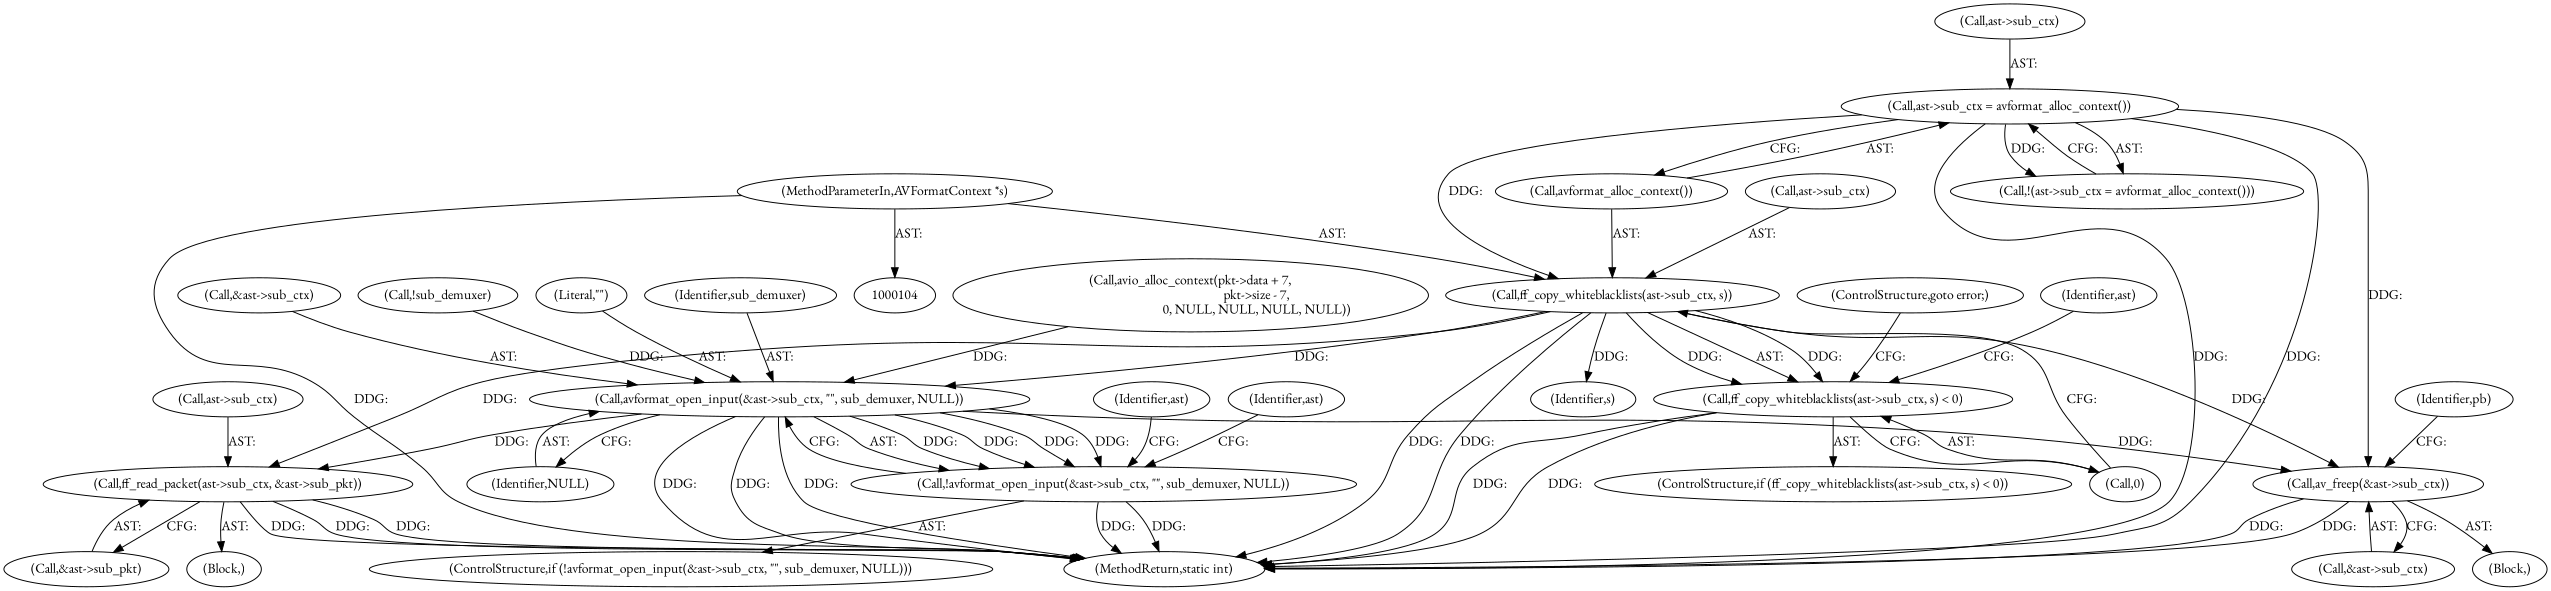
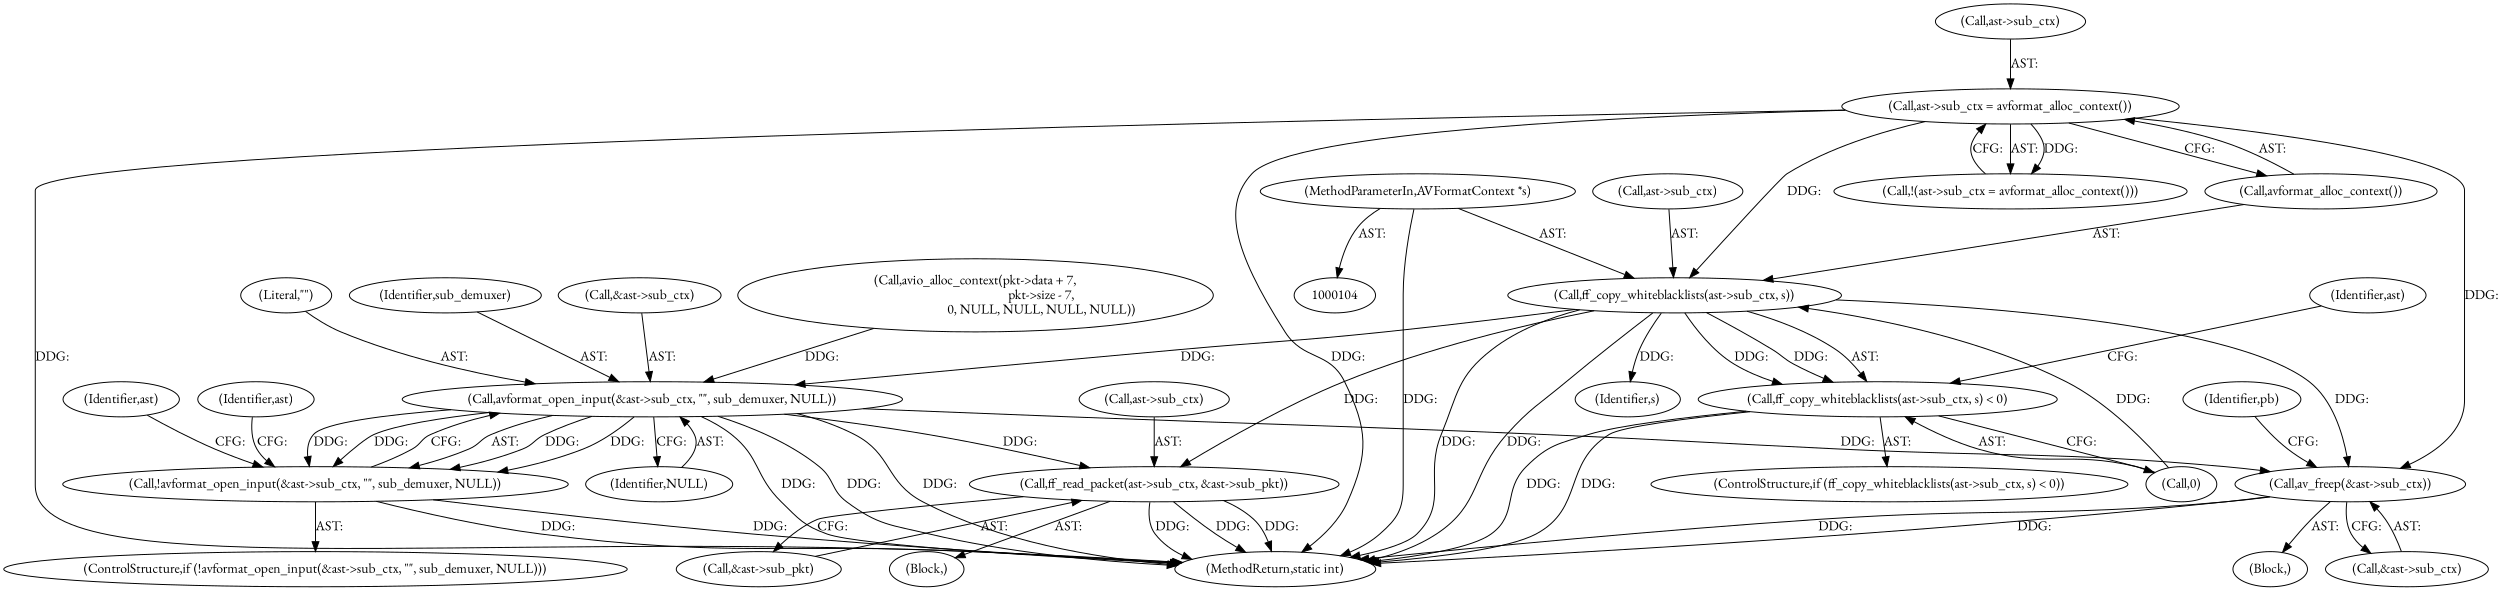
node "(Call,!sub_demuxer)": removed
node "(ControlStructure,goto error;)": removed
edge "(Call,0)" -> "(Call,ff_copy_whiteblacklists(ast->sub_ctx, s))": label "CFG: " -> "DDG: "
